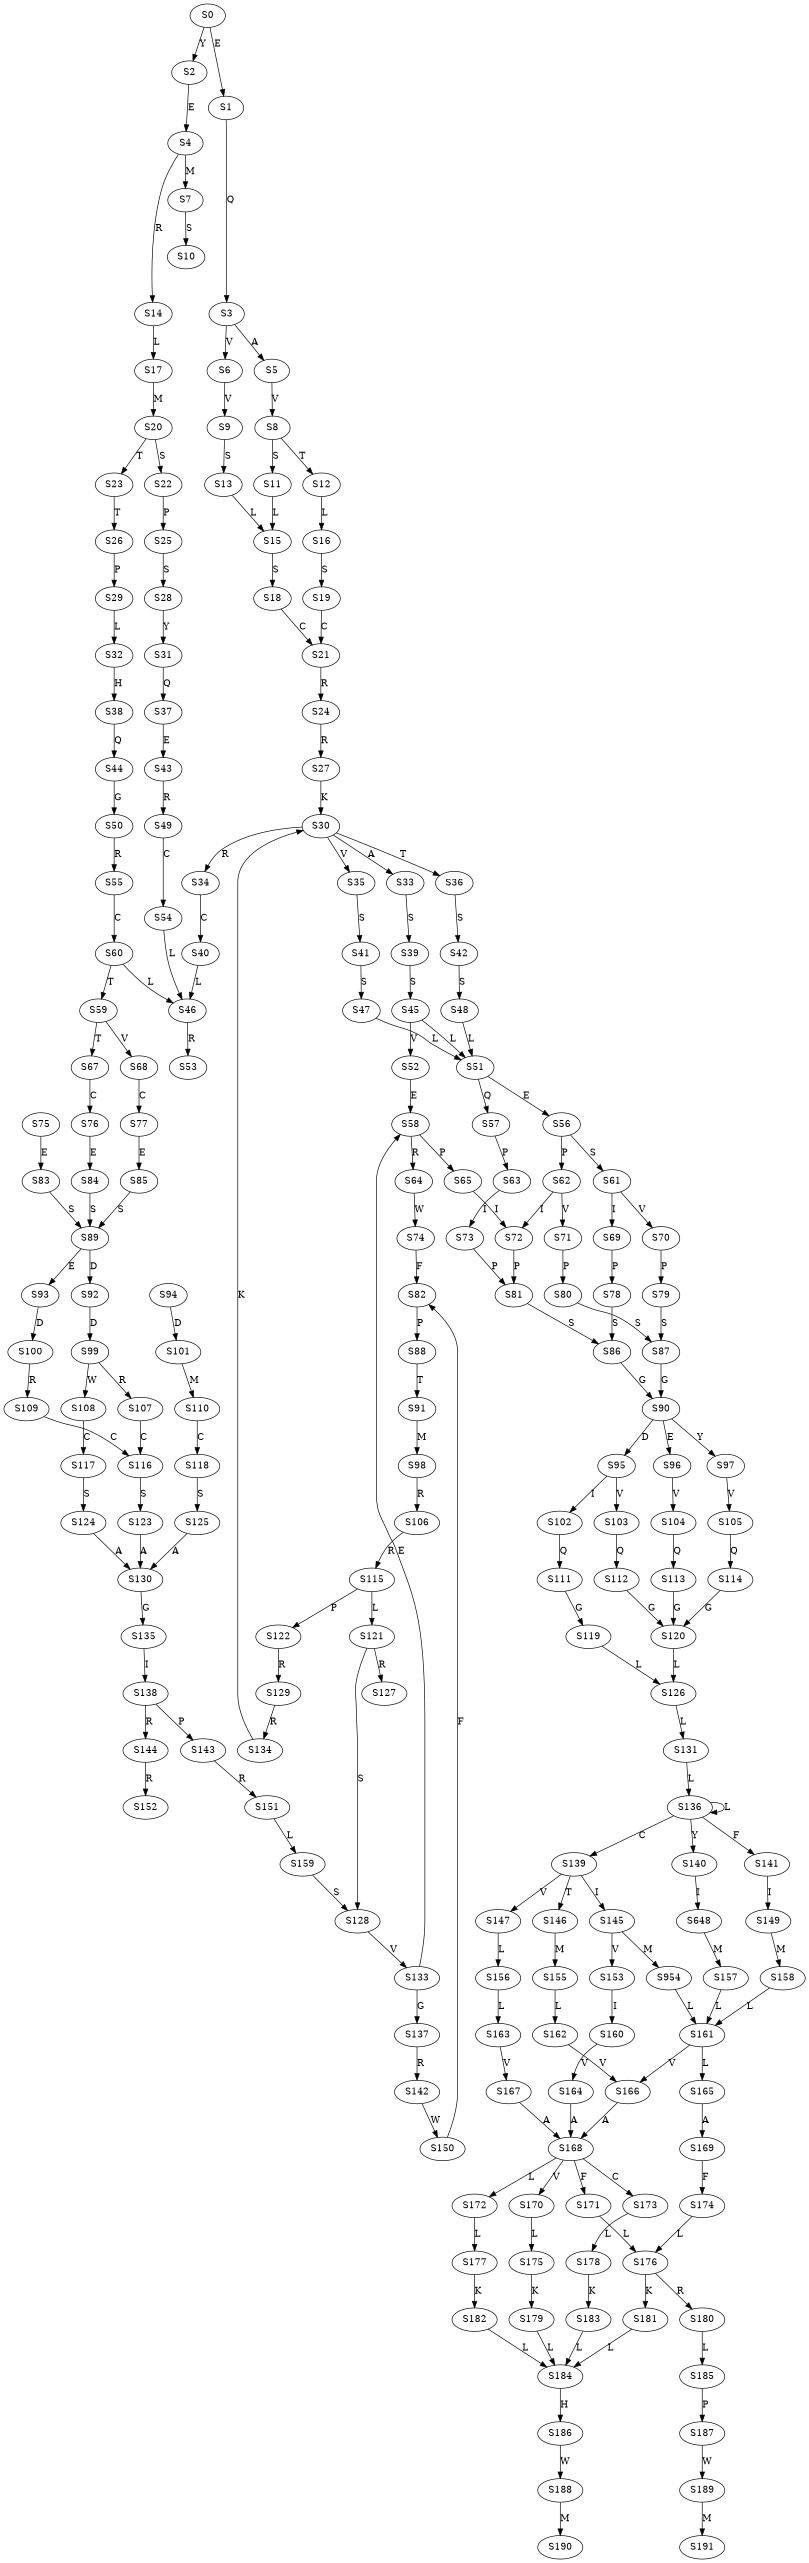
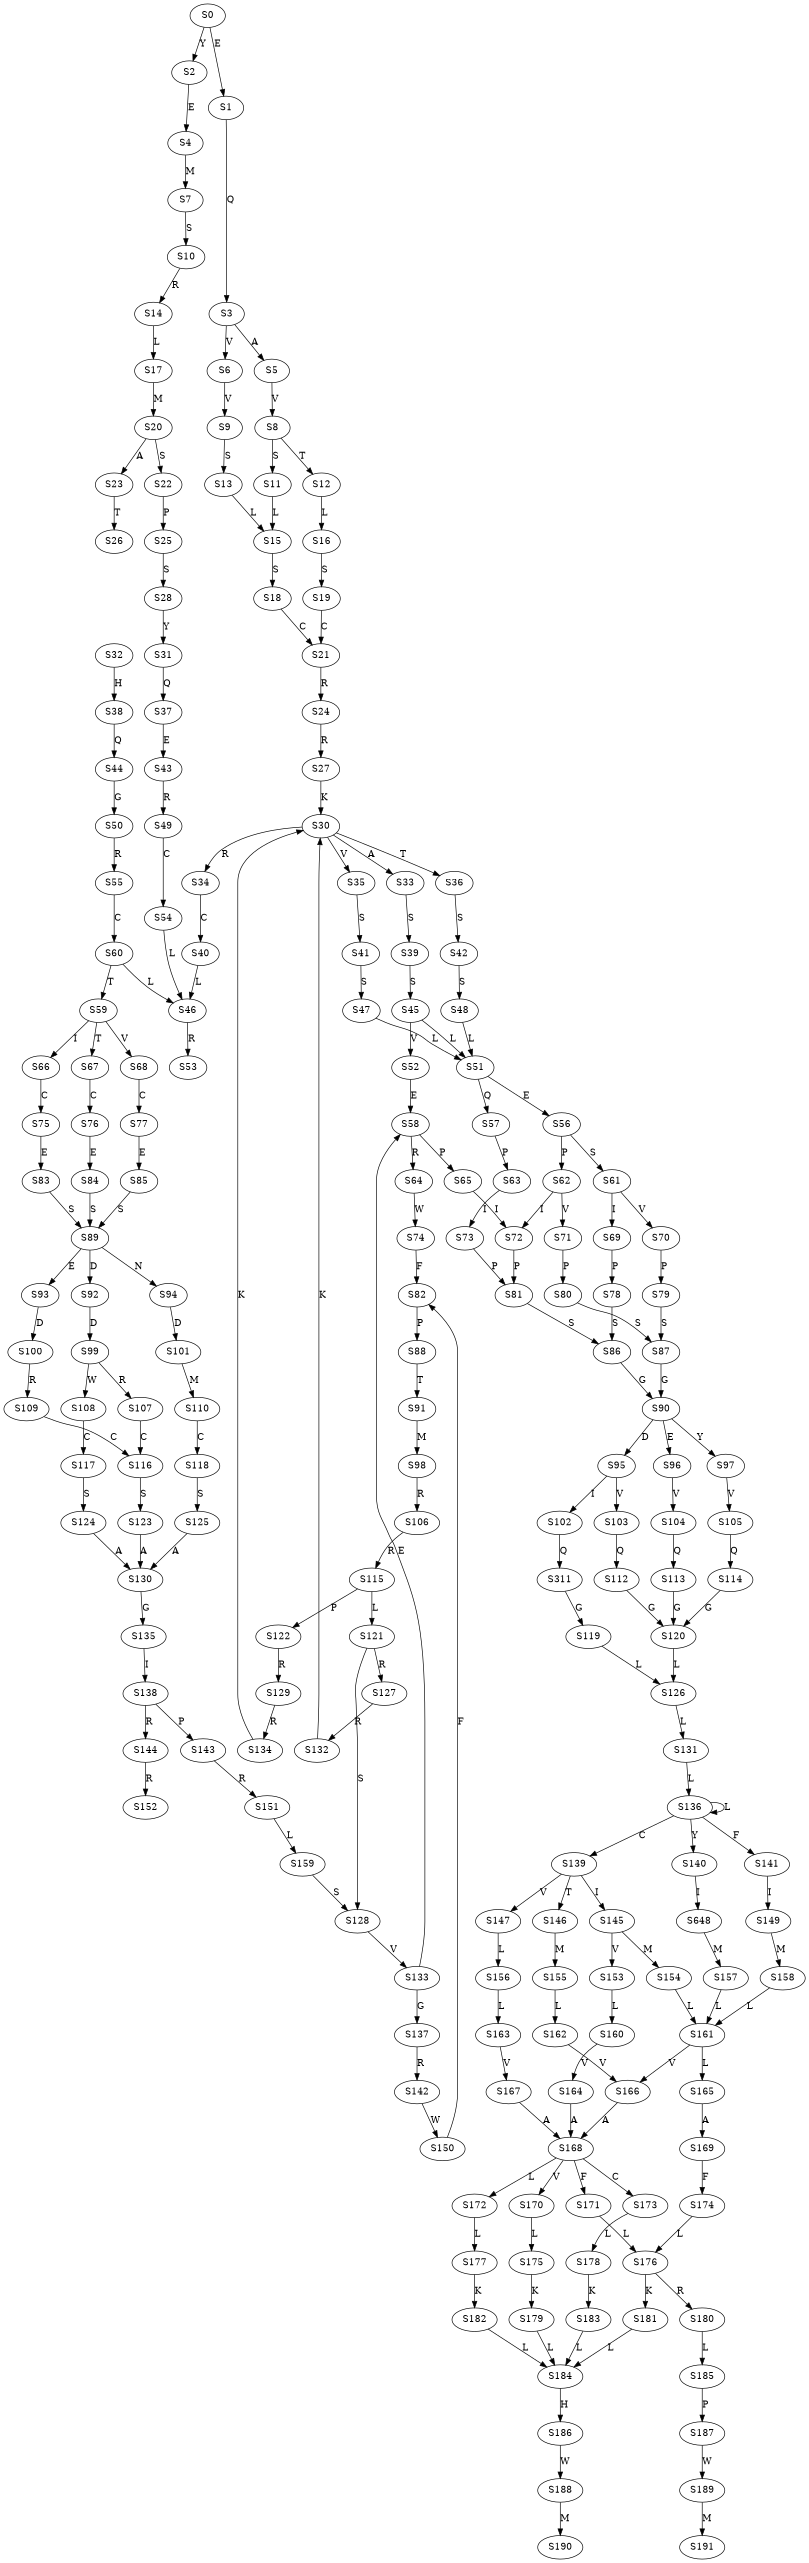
edge "S4" -> "S14": now "S10" -> "S14"
edge "S20" -> "S23": label "T" -> "A"
node "S29": removed
node "S66": added
edge "S89" -> "S94": added, label "N"
node "S111": label "S111" -> "S311"
node "S132": added
node "S954": label "S954" -> "S154"
edge "S153" -> "S160": label "I" -> "L"
